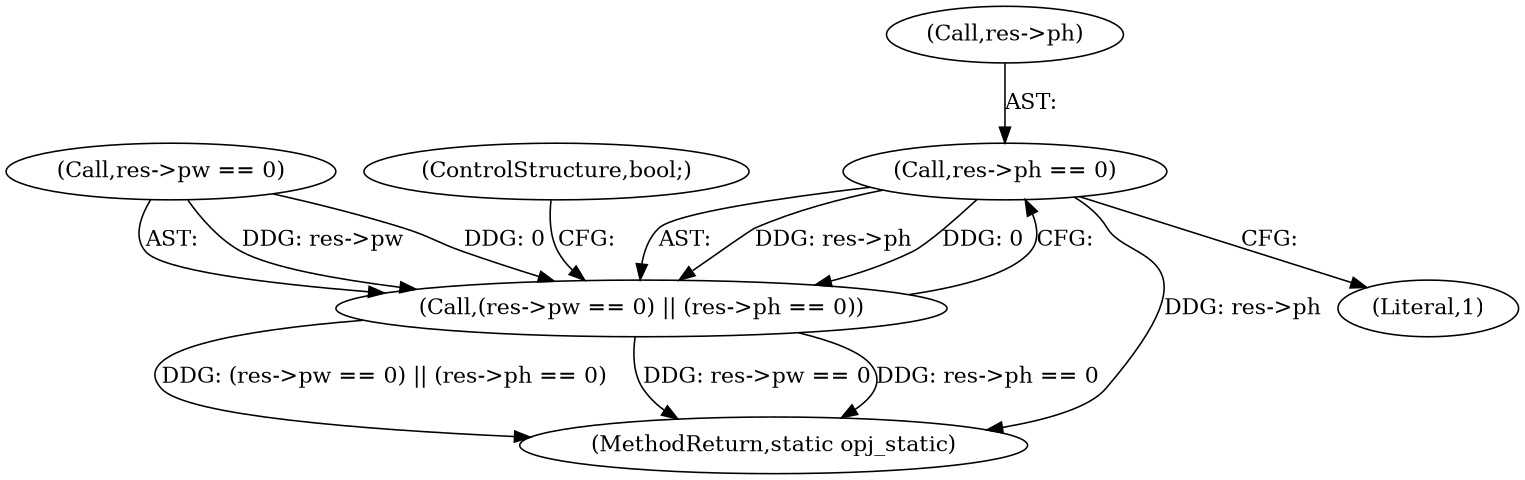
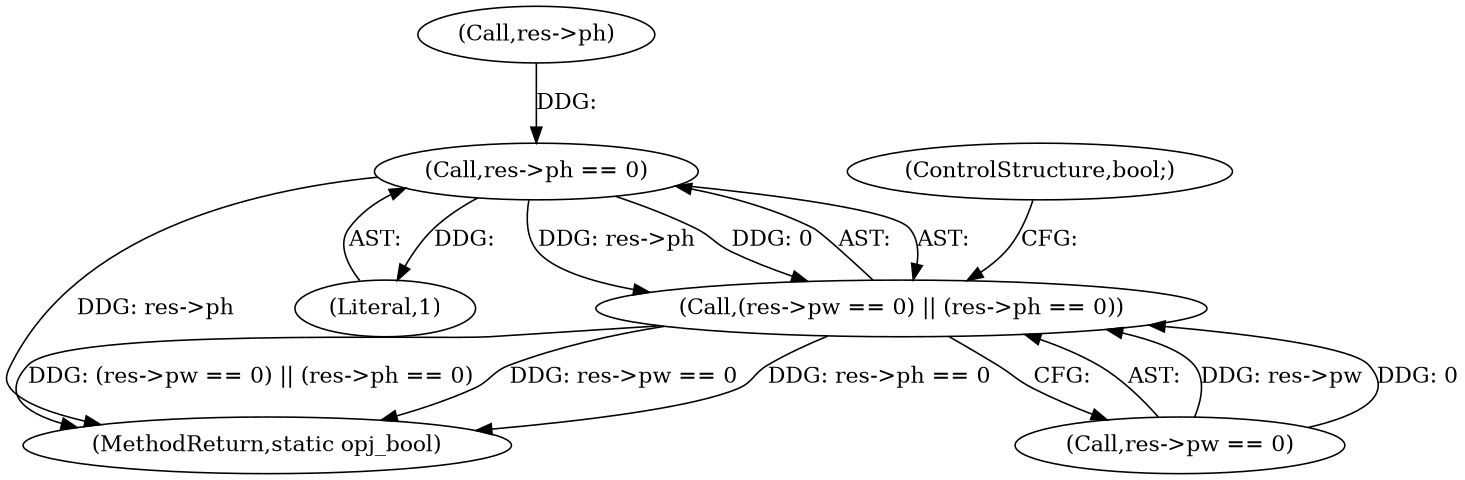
edge "(Call,res->ph)" -> "(Call,res->ph == 0)": label "AST: " -> "DDG: "
edge "(Literal,1)" -> "(Call,res->ph == 0)": added, label "AST:"
edge "(Call,(res->pw == 0) || (res->ph == 0))" -> "(Call,res->ph == 0)": label "CFG: " -> "AST: "
edge "(Call,res->ph == 0)" -> "(Literal,1)": label "CFG: " -> "DDG: "
edge "(Call,(res->pw == 0) || (res->ph == 0))" -> "(Call,res->pw == 0)": added, label "CFG:"
node "(MethodReturn,static opj_static)": label "(MethodReturn,static opj_static)" -> "(MethodReturn,static opj_bool)"
